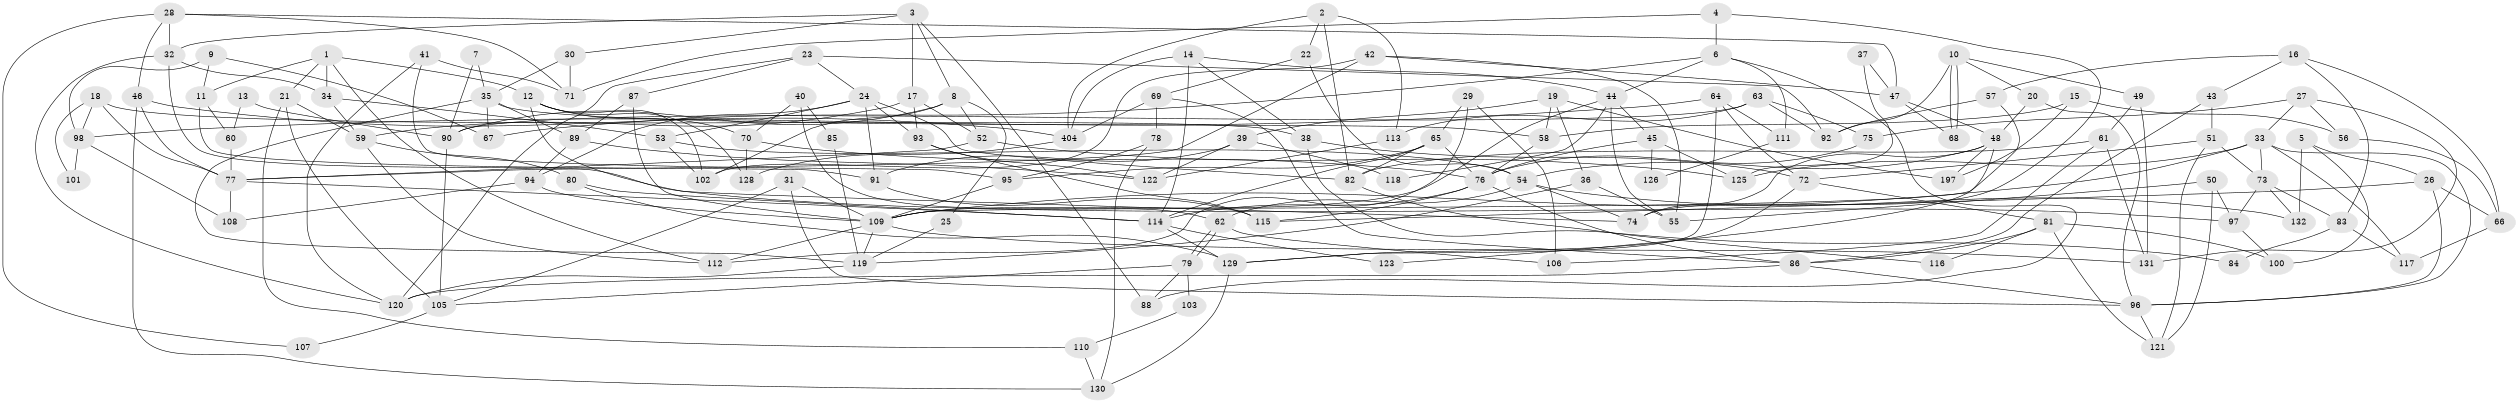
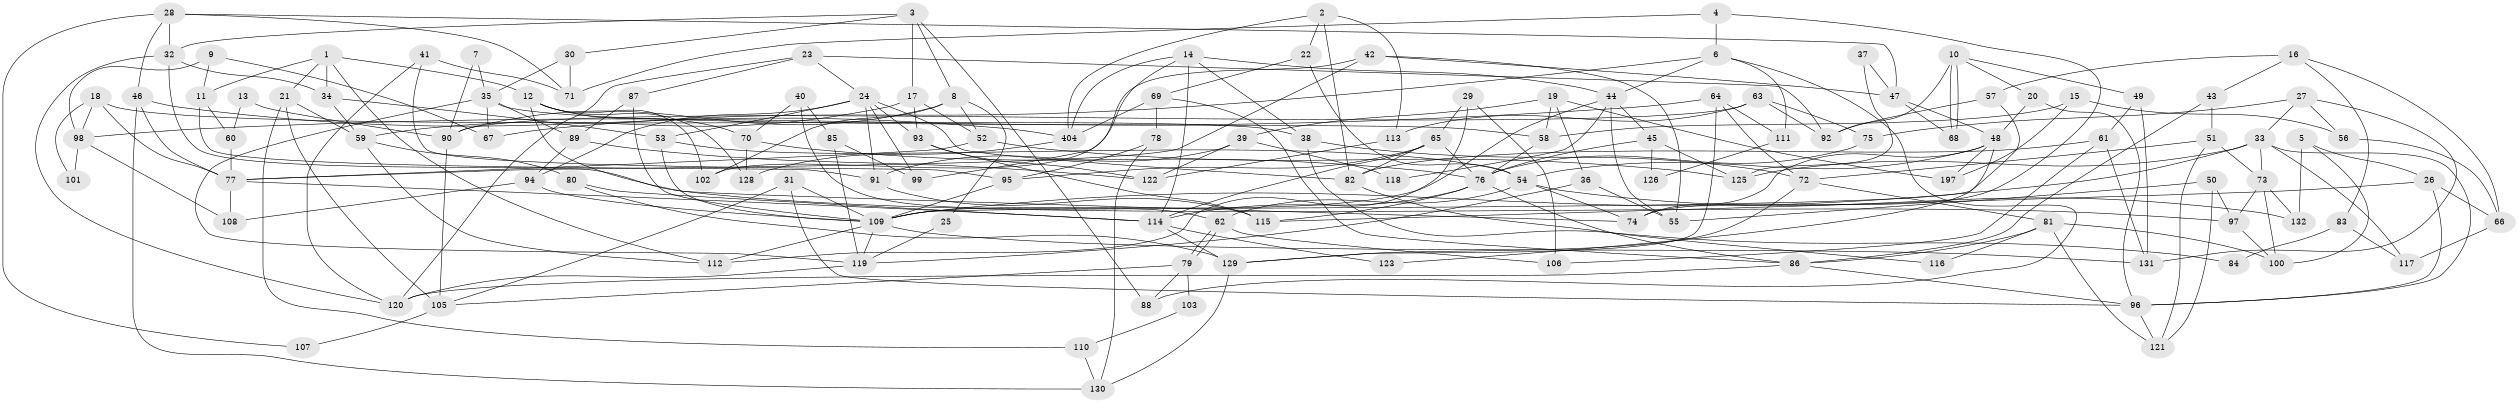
edge "53" -- "102": now "53" -- "109"
node "99": added
edge "73" -- "83": now "73" -- "100"
